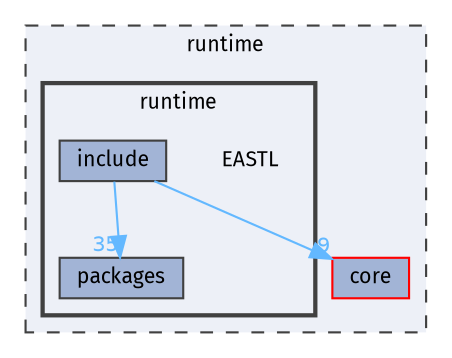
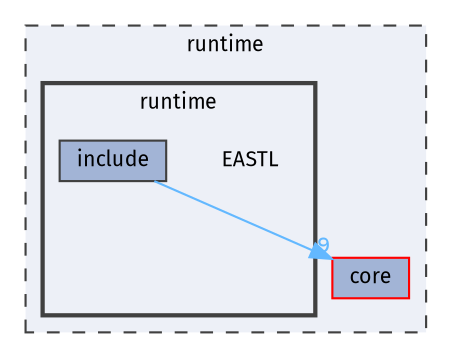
node "packages": removed
